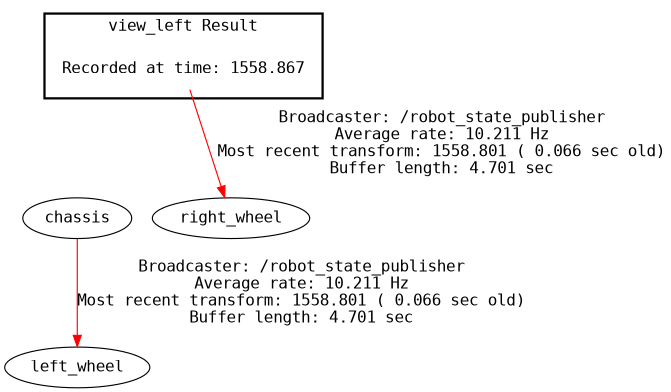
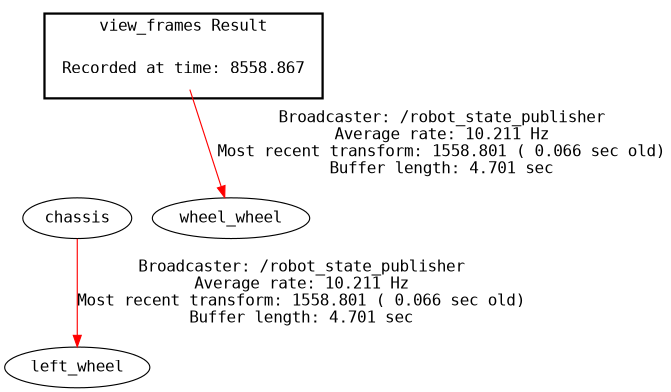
cluster "view_left Result": label "view_left Result" -> "view_frames Result"
node "Recorded at time: 1558.867": label "Recorded at time: 1558.867" -> "Recorded at time: 8558.867"
node "right_wheel": label "right_wheel" -> "wheel_wheel"
